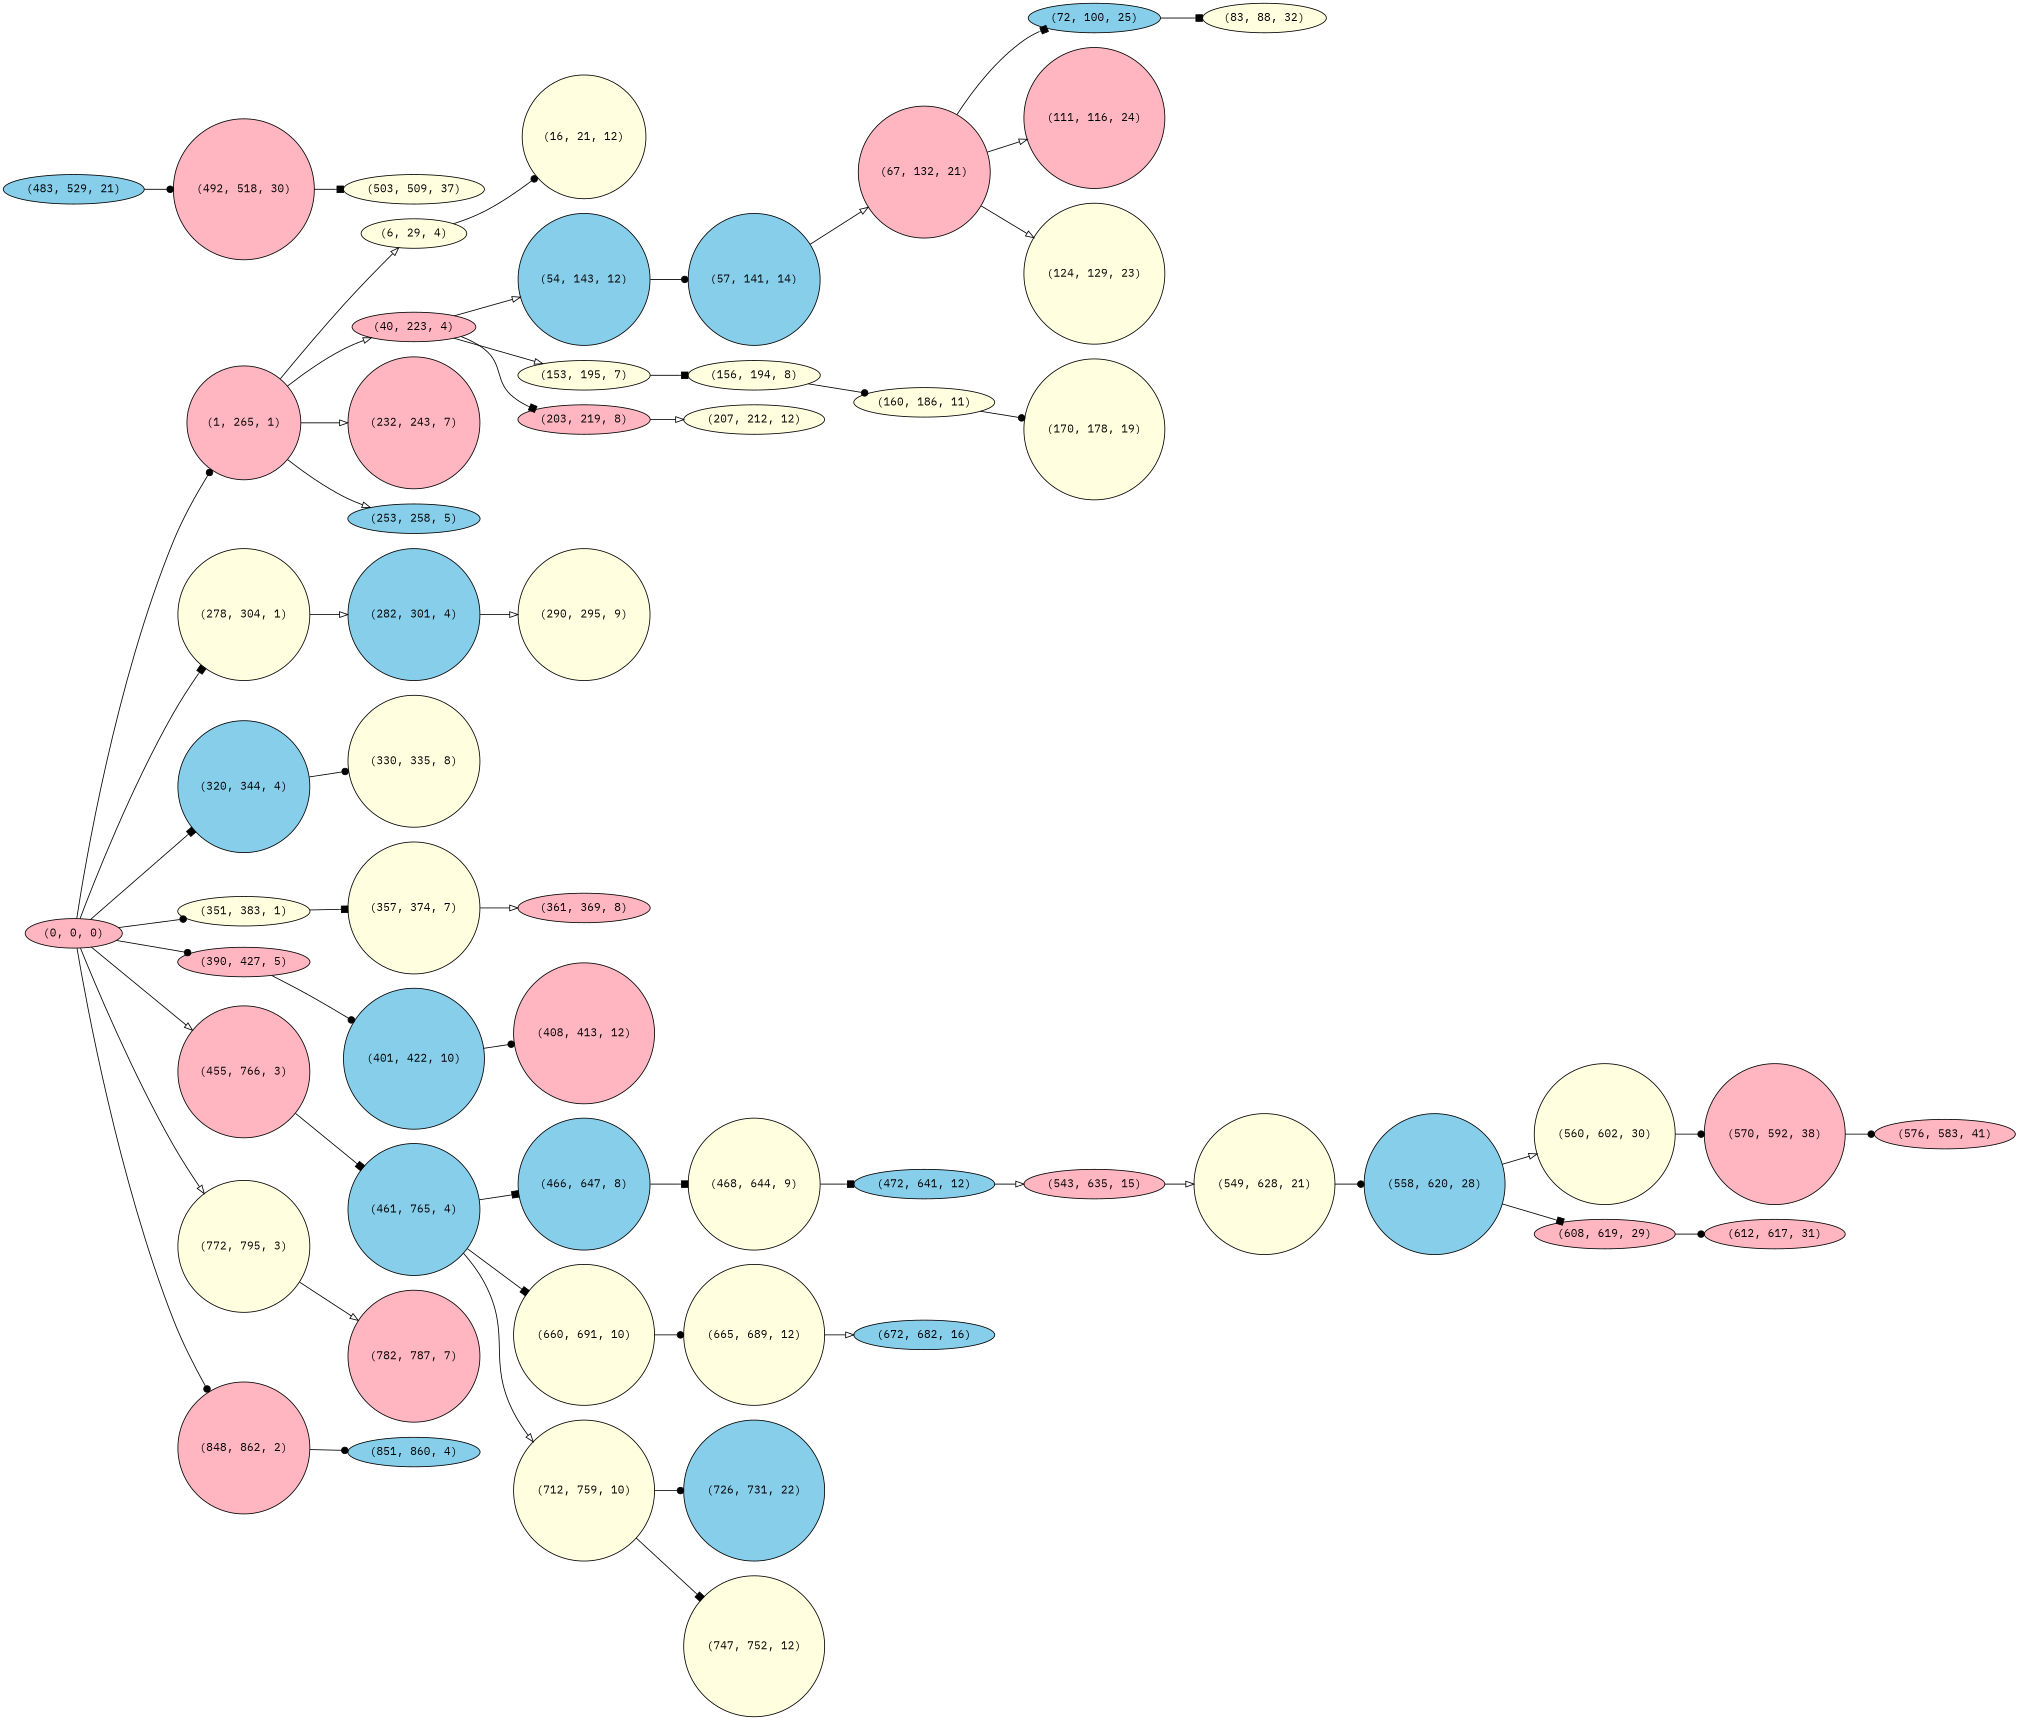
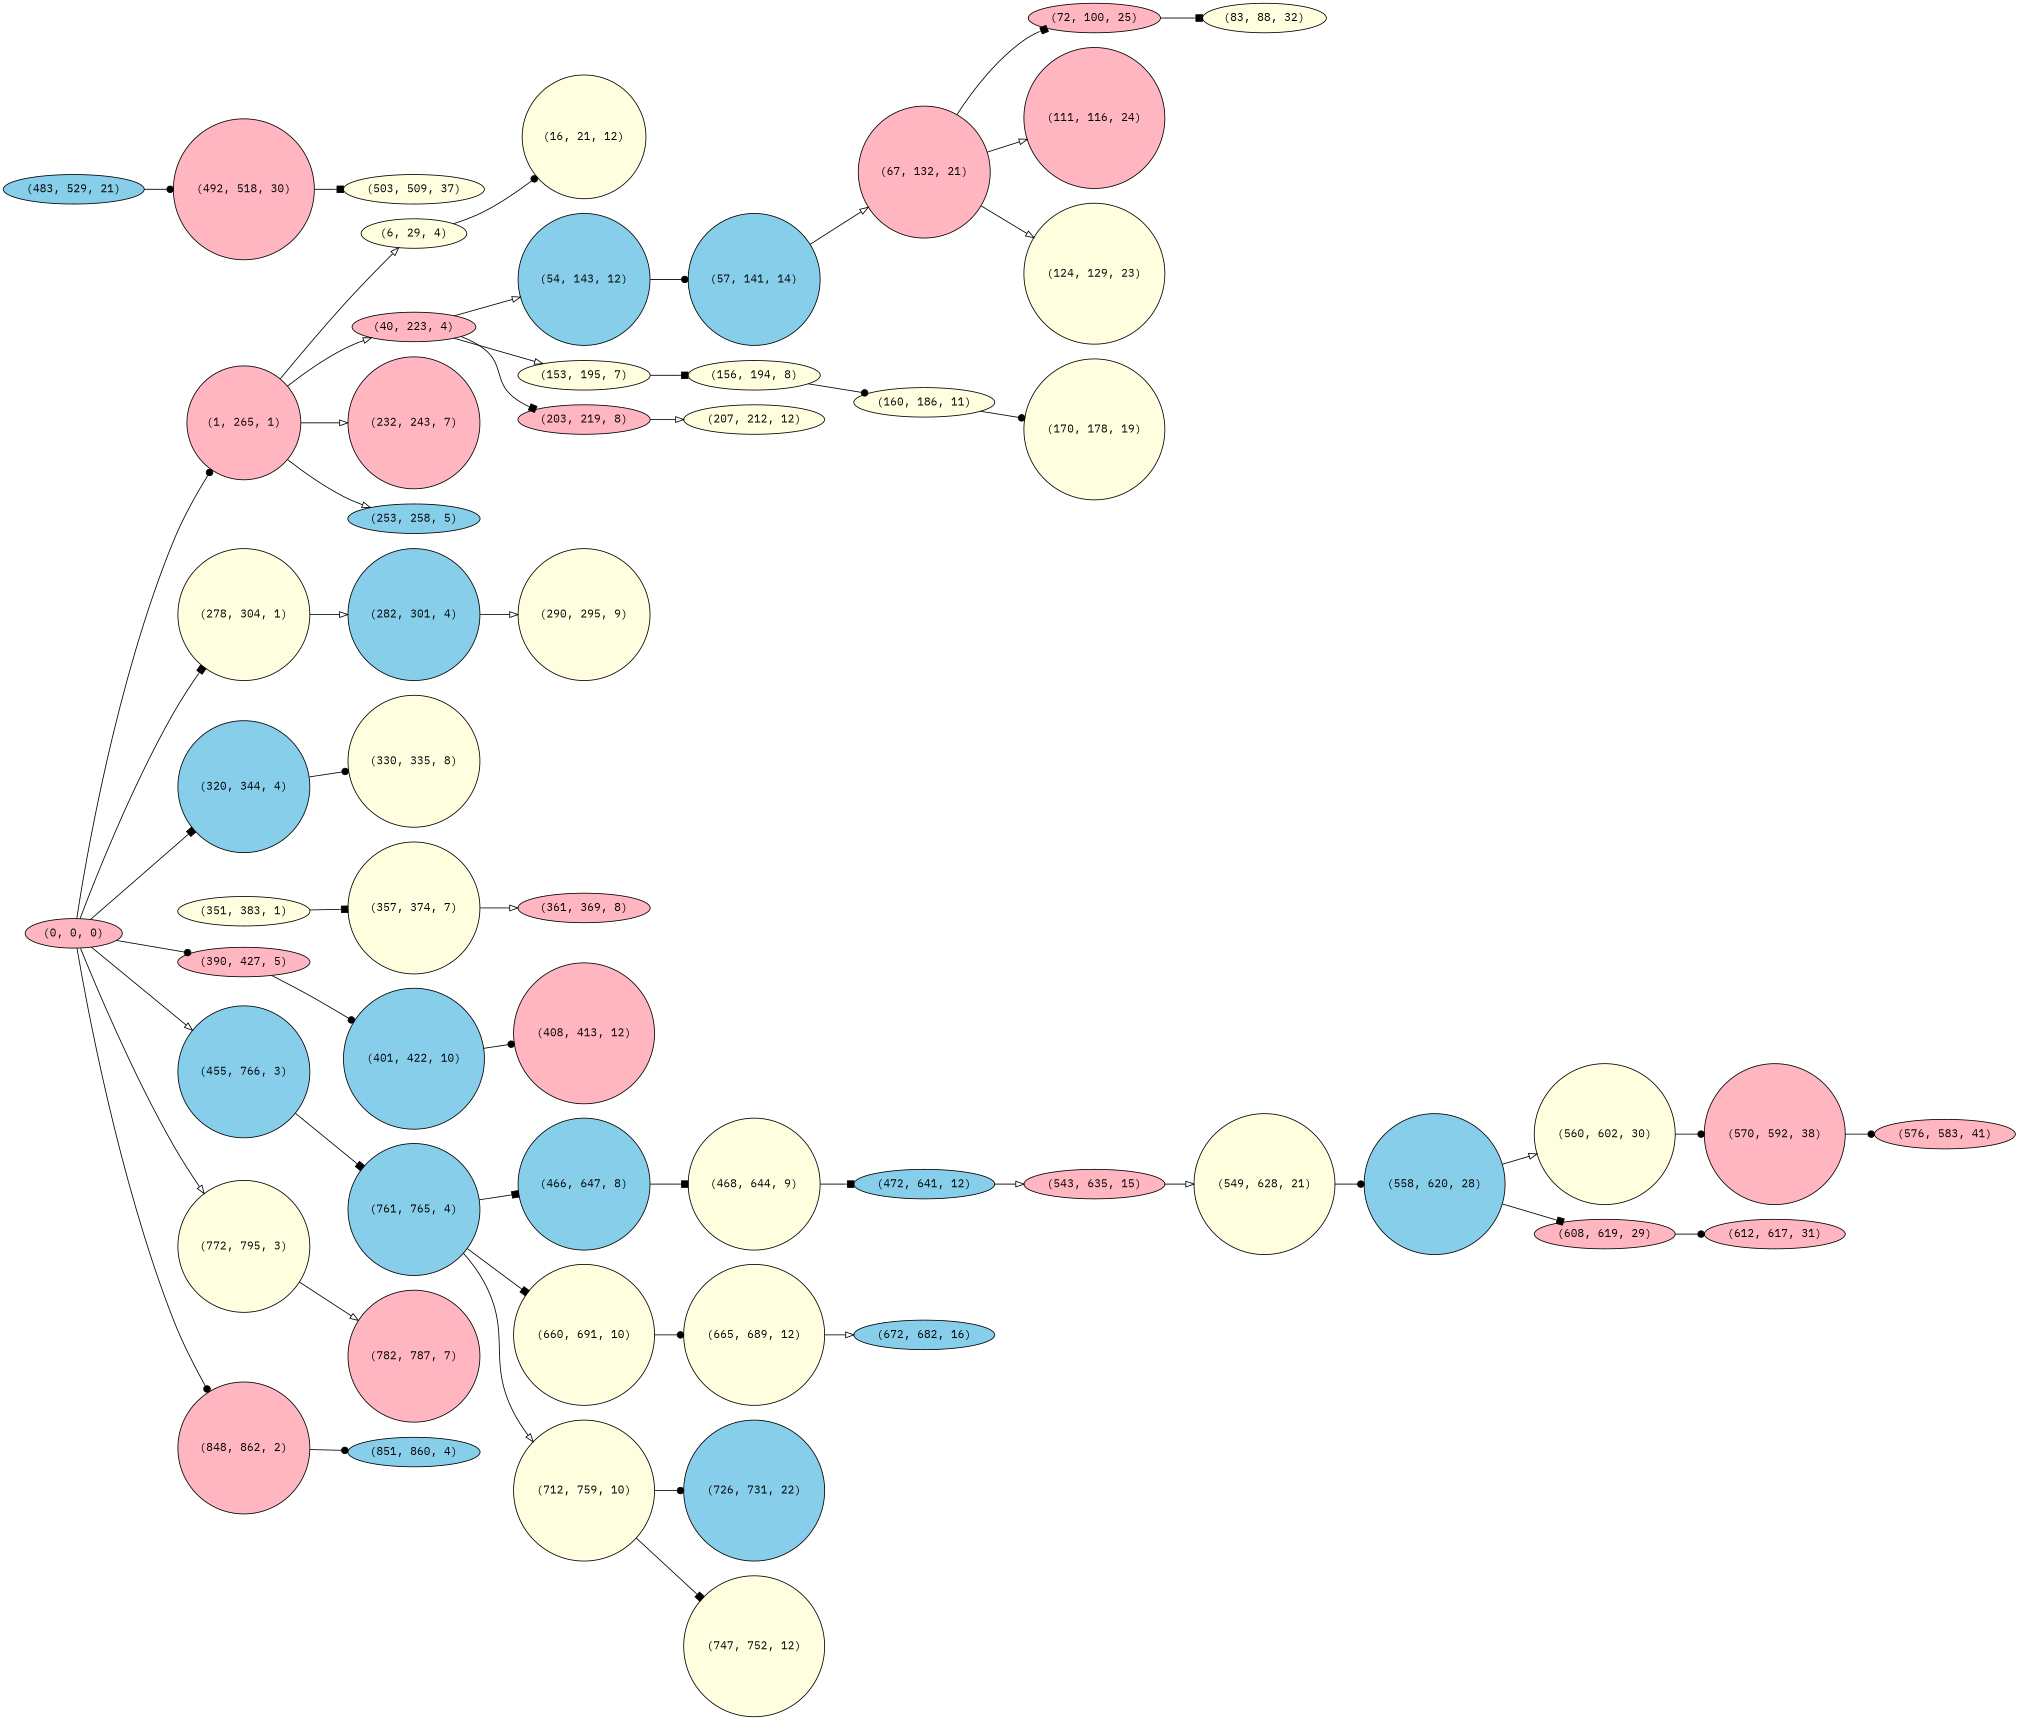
node "(72, 100, 25)": fillcolor skyblue -> lightpink
edge "(0, 0, 0)" -> "(351, 383, 1)": removed
node "(455, 766, 3)": fillcolor lightpink -> skyblue
node "(461, 765, 4)": label "(461, 765, 4)" -> "(761, 765, 4)"
